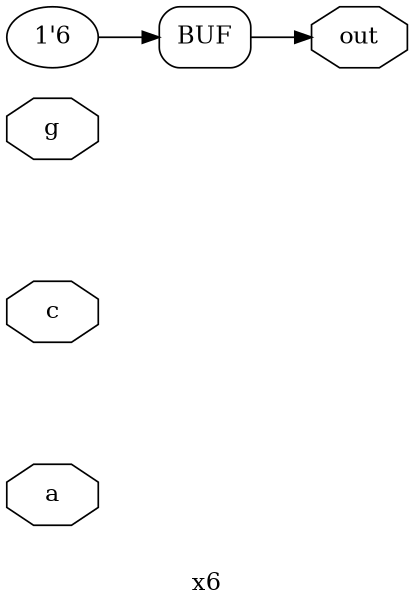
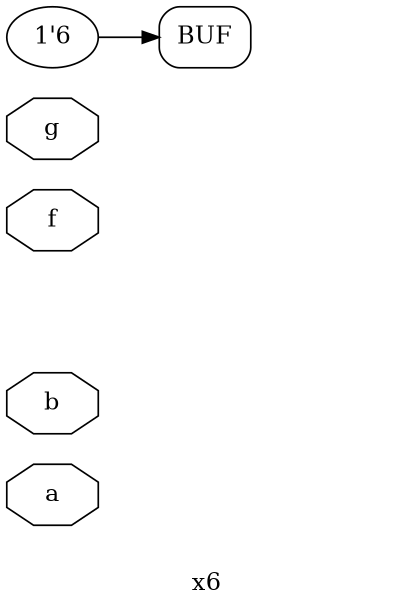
node "out": removed
node "f": added
node "c": removed
node "b": added
